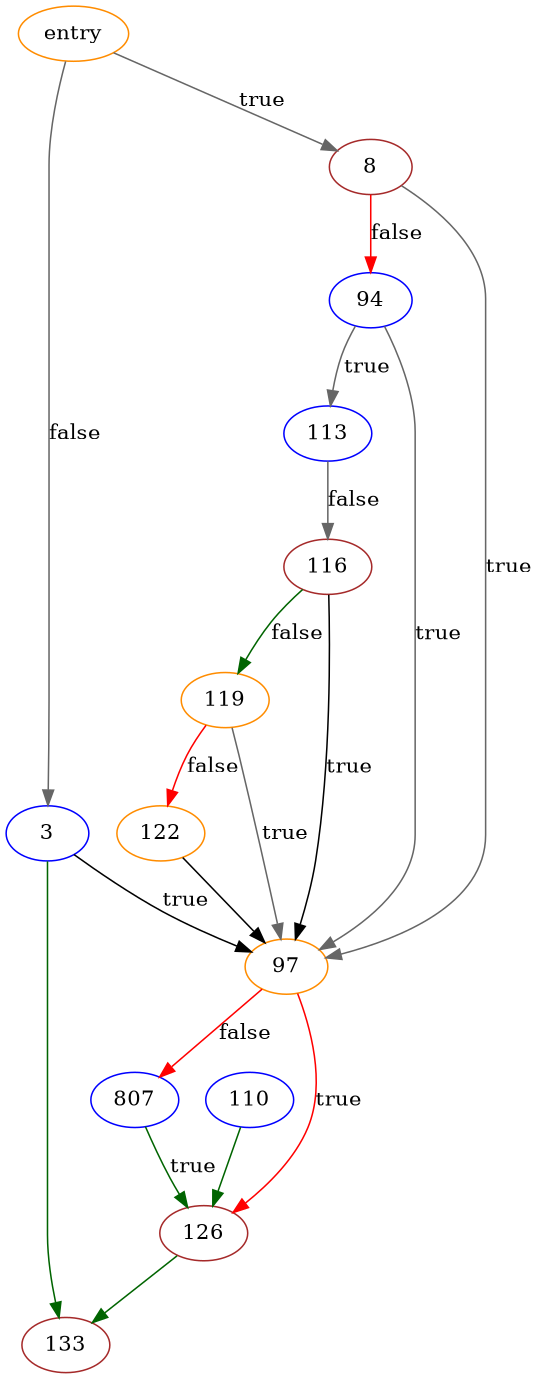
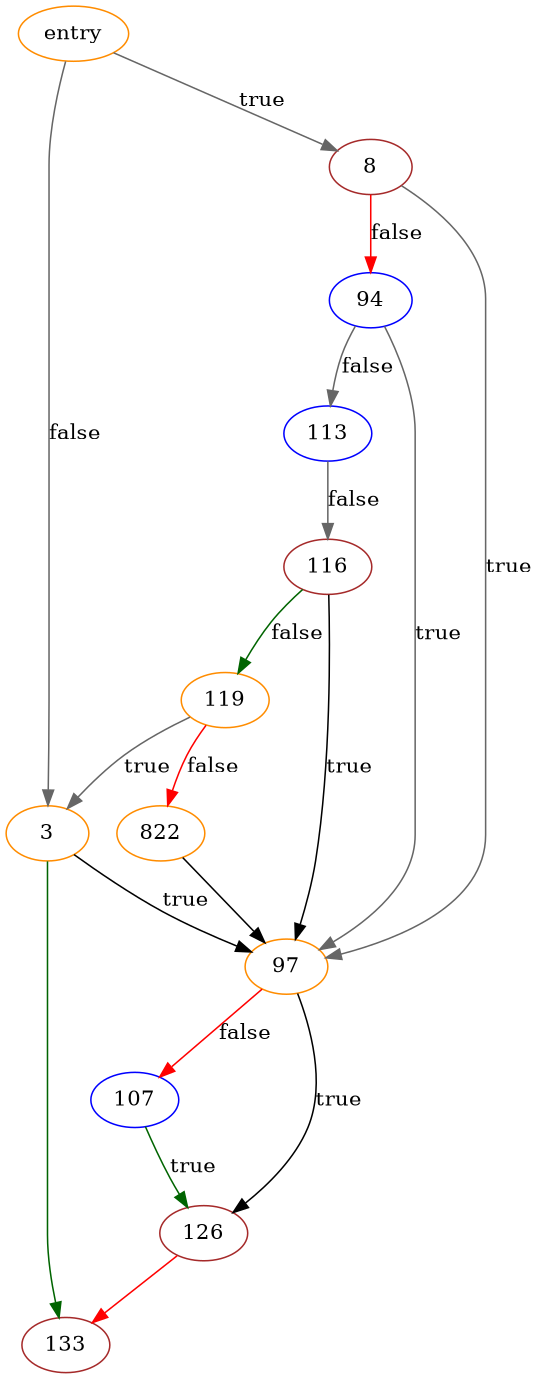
edge "94" -> "113": label "true" -> "false"
edge "119" -> "97": now "119" -> "3"
node "3": color blue -> darkorange
node "122": label "122" -> "822"
node "807": label "807" -> "107"
node "110": removed
edge "97" -> "126": color red -> black
edge "126" -> "133": color darkgreen -> red
